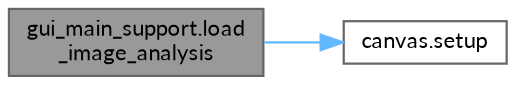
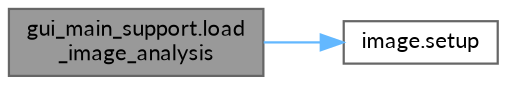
node "canvas.setup": label "canvas.setup" -> "image.setup"
